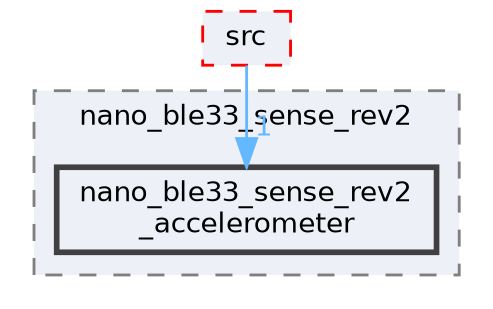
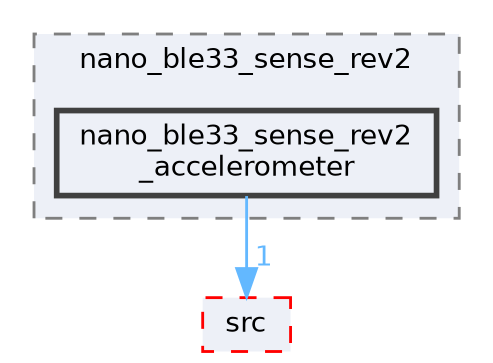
edge "src" -> "nano_ble33_sense_rev2 _accelerometer": reversed
